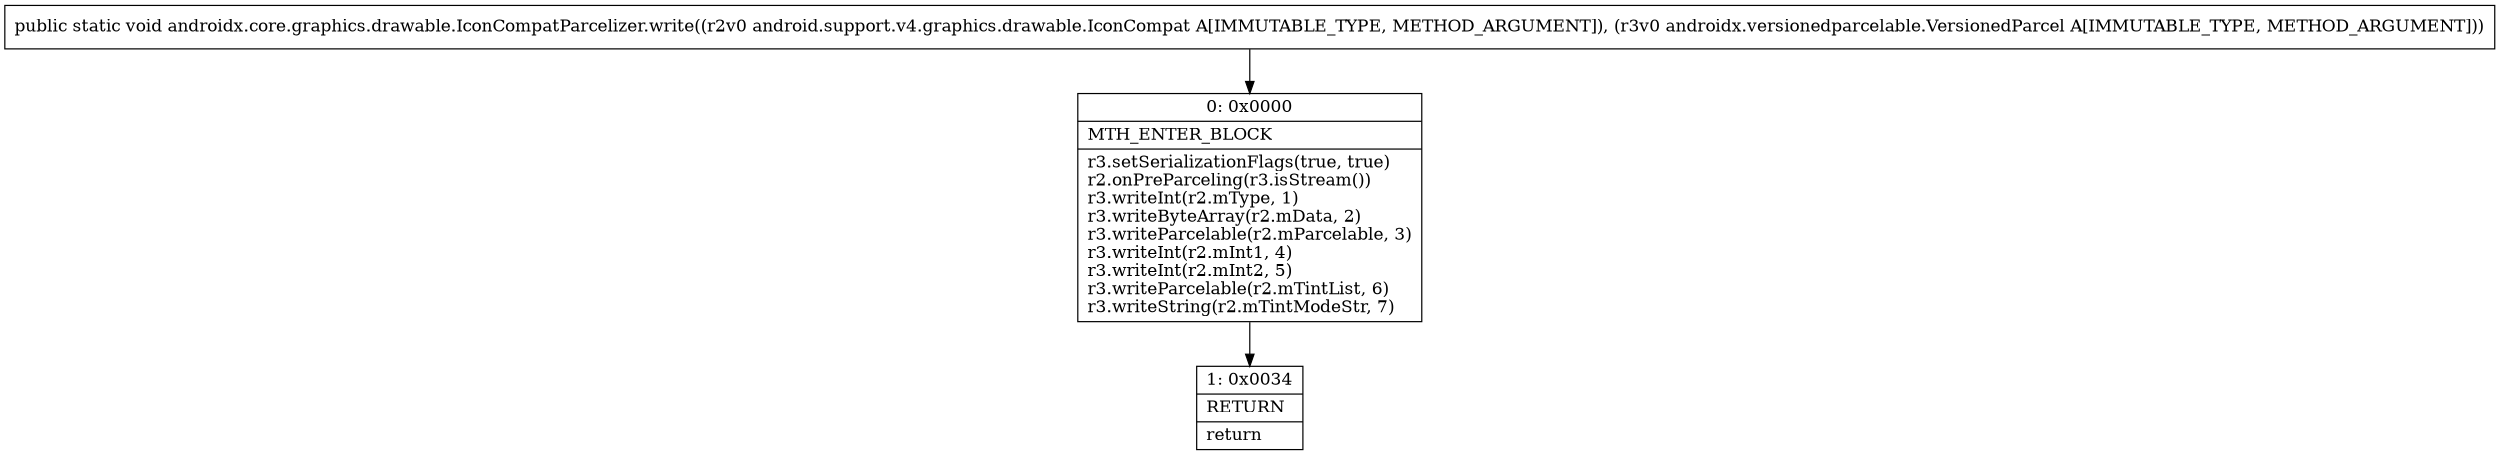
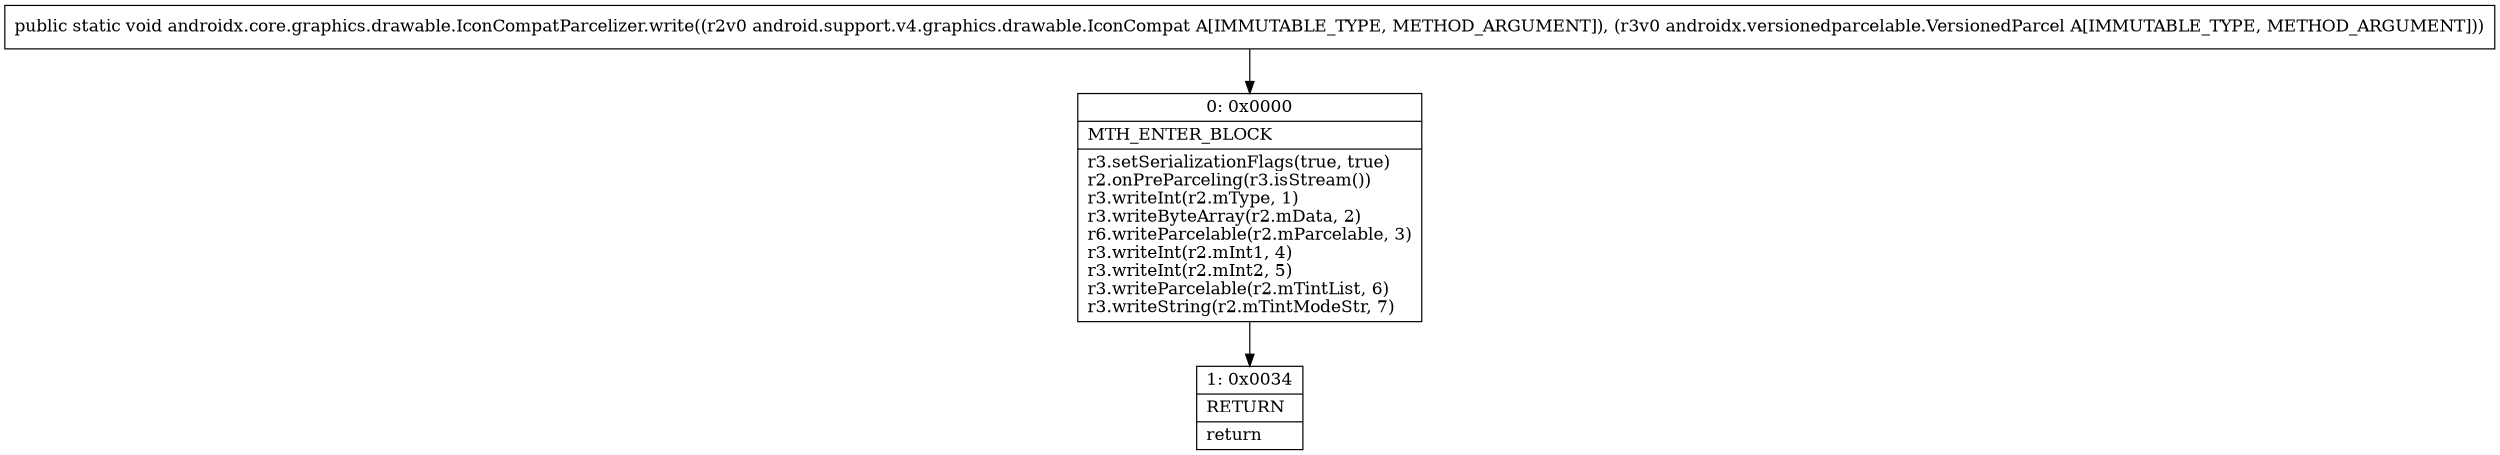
node "0: 0x0000": text "r3.writeParcelable(r2.mParcelable, 3)" -> "r6.writeParcelable(r2.mParcelable, 3)"
